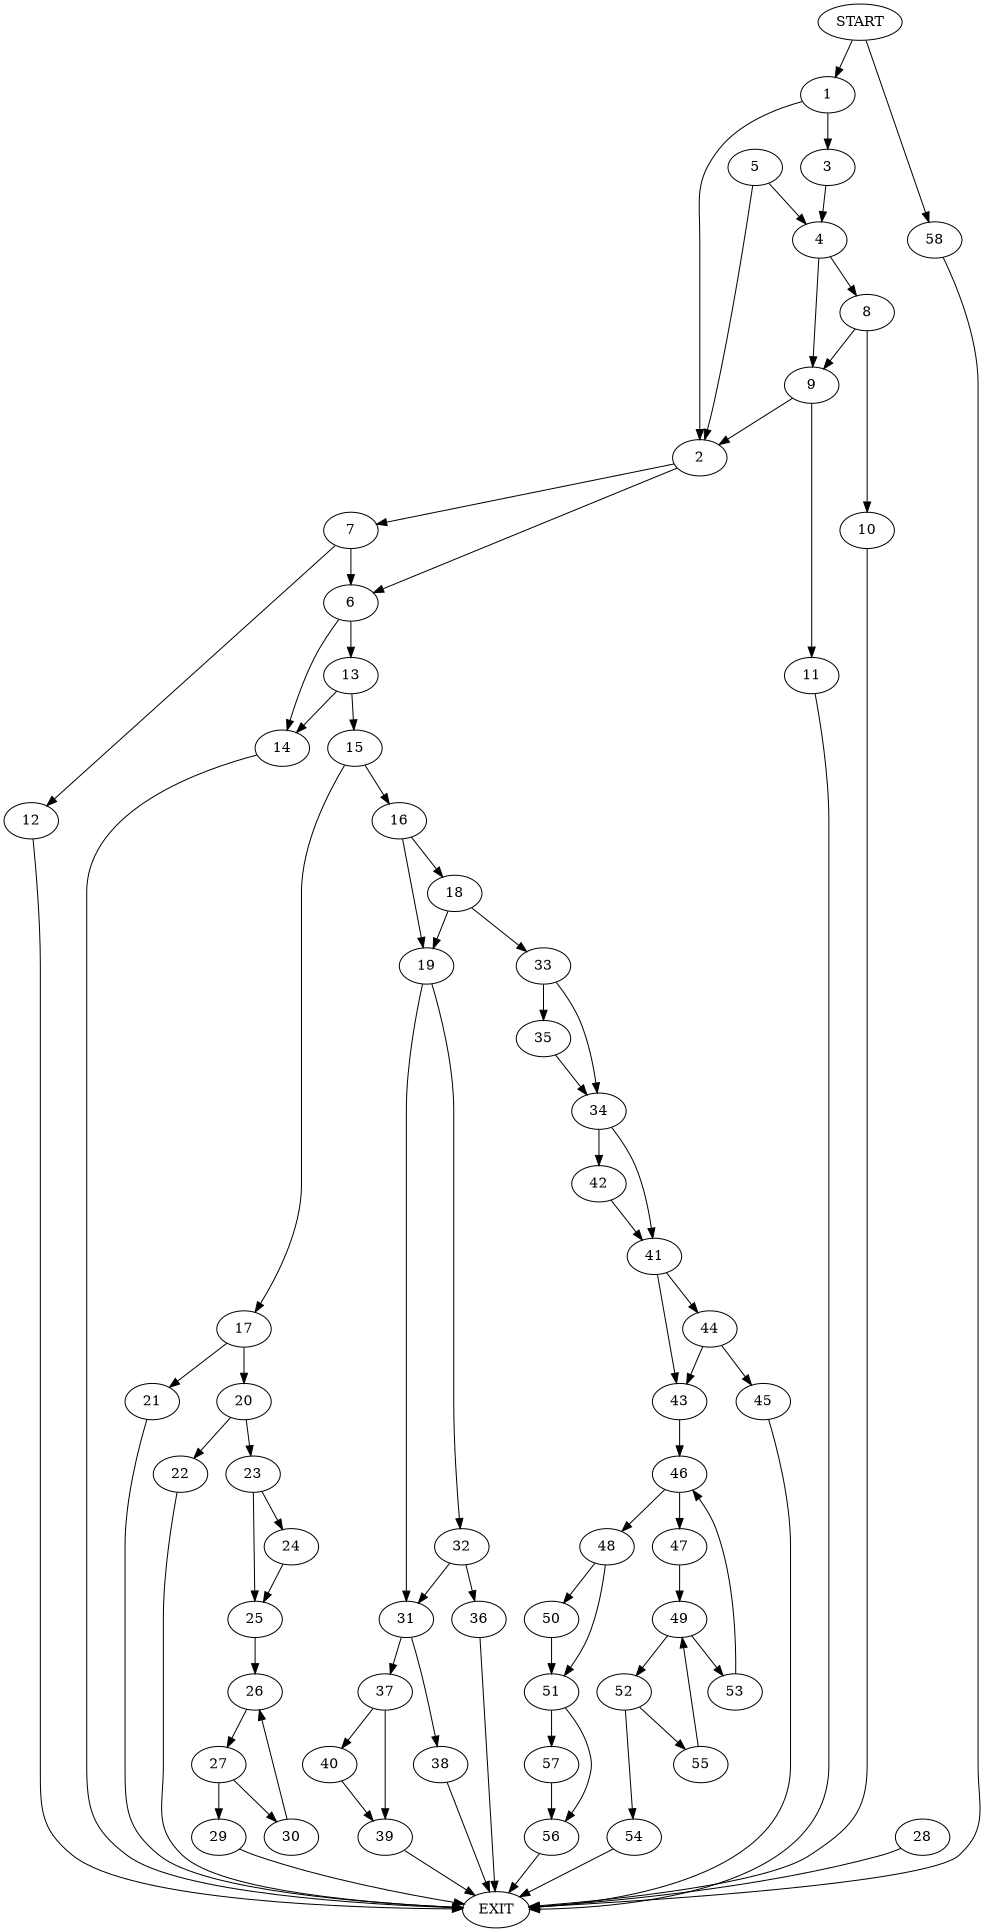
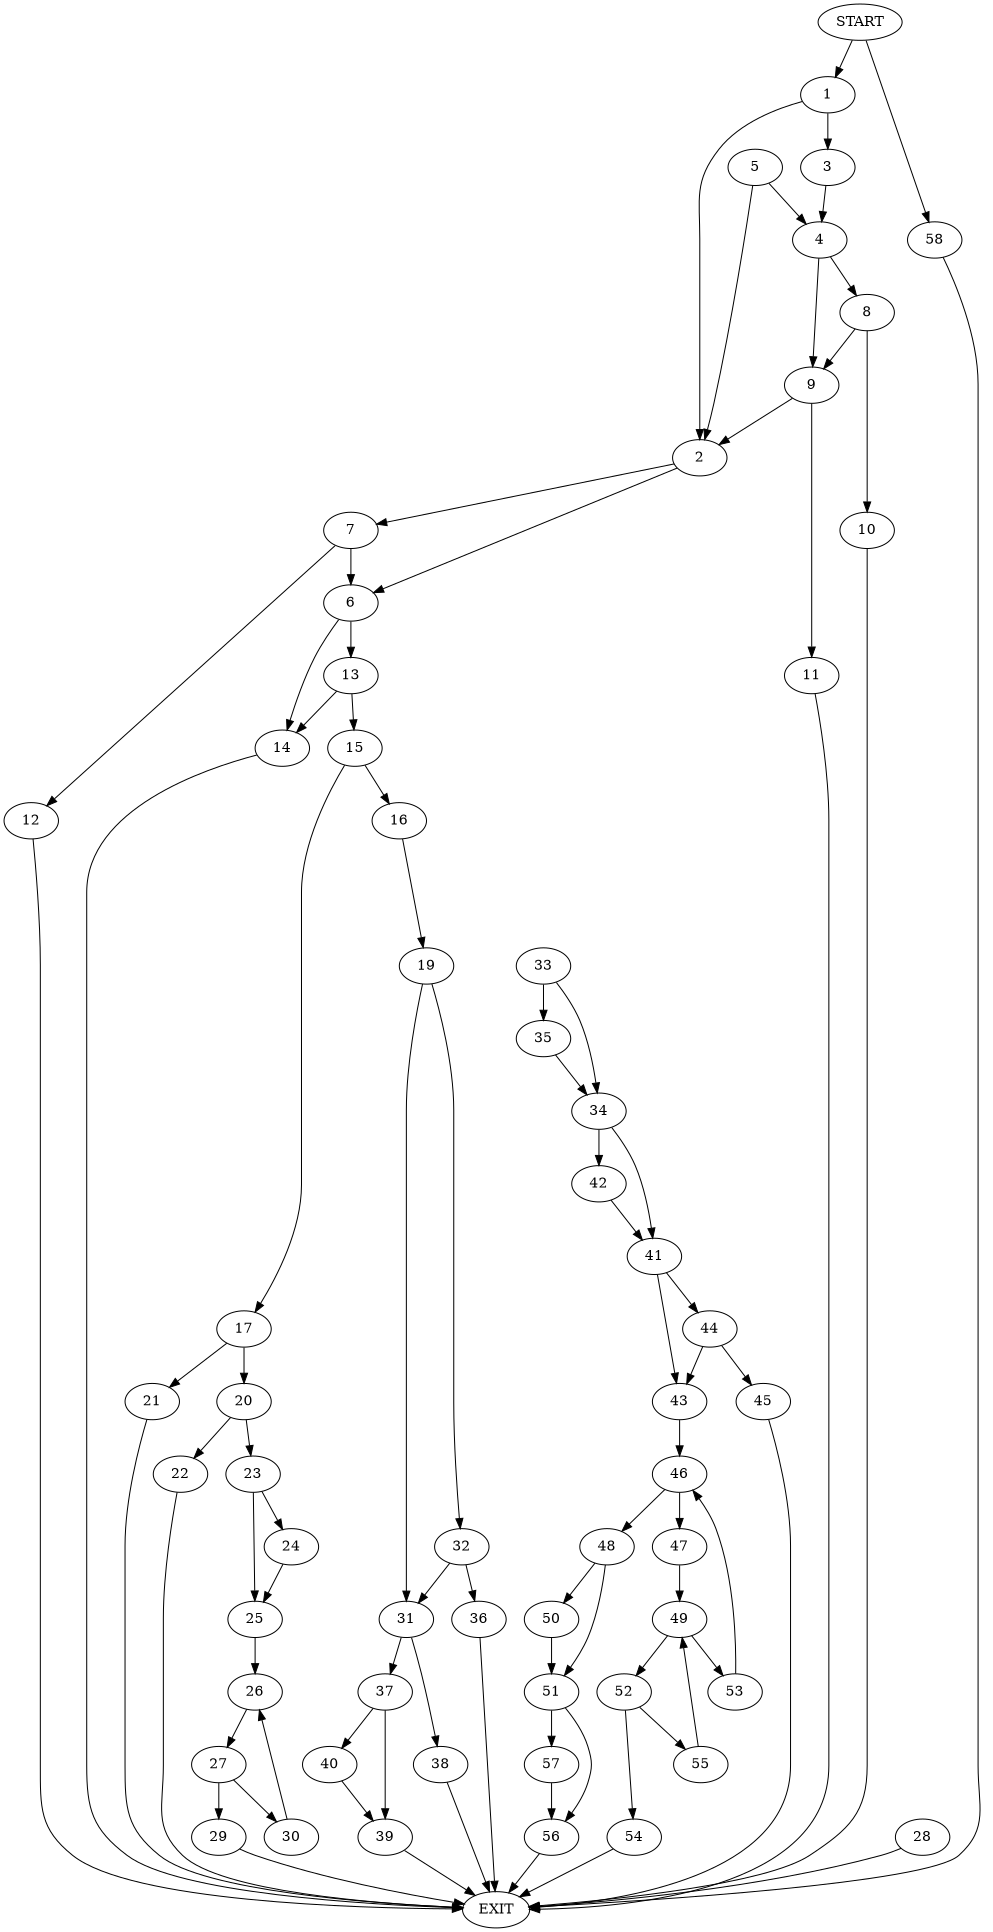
node "18": removed
